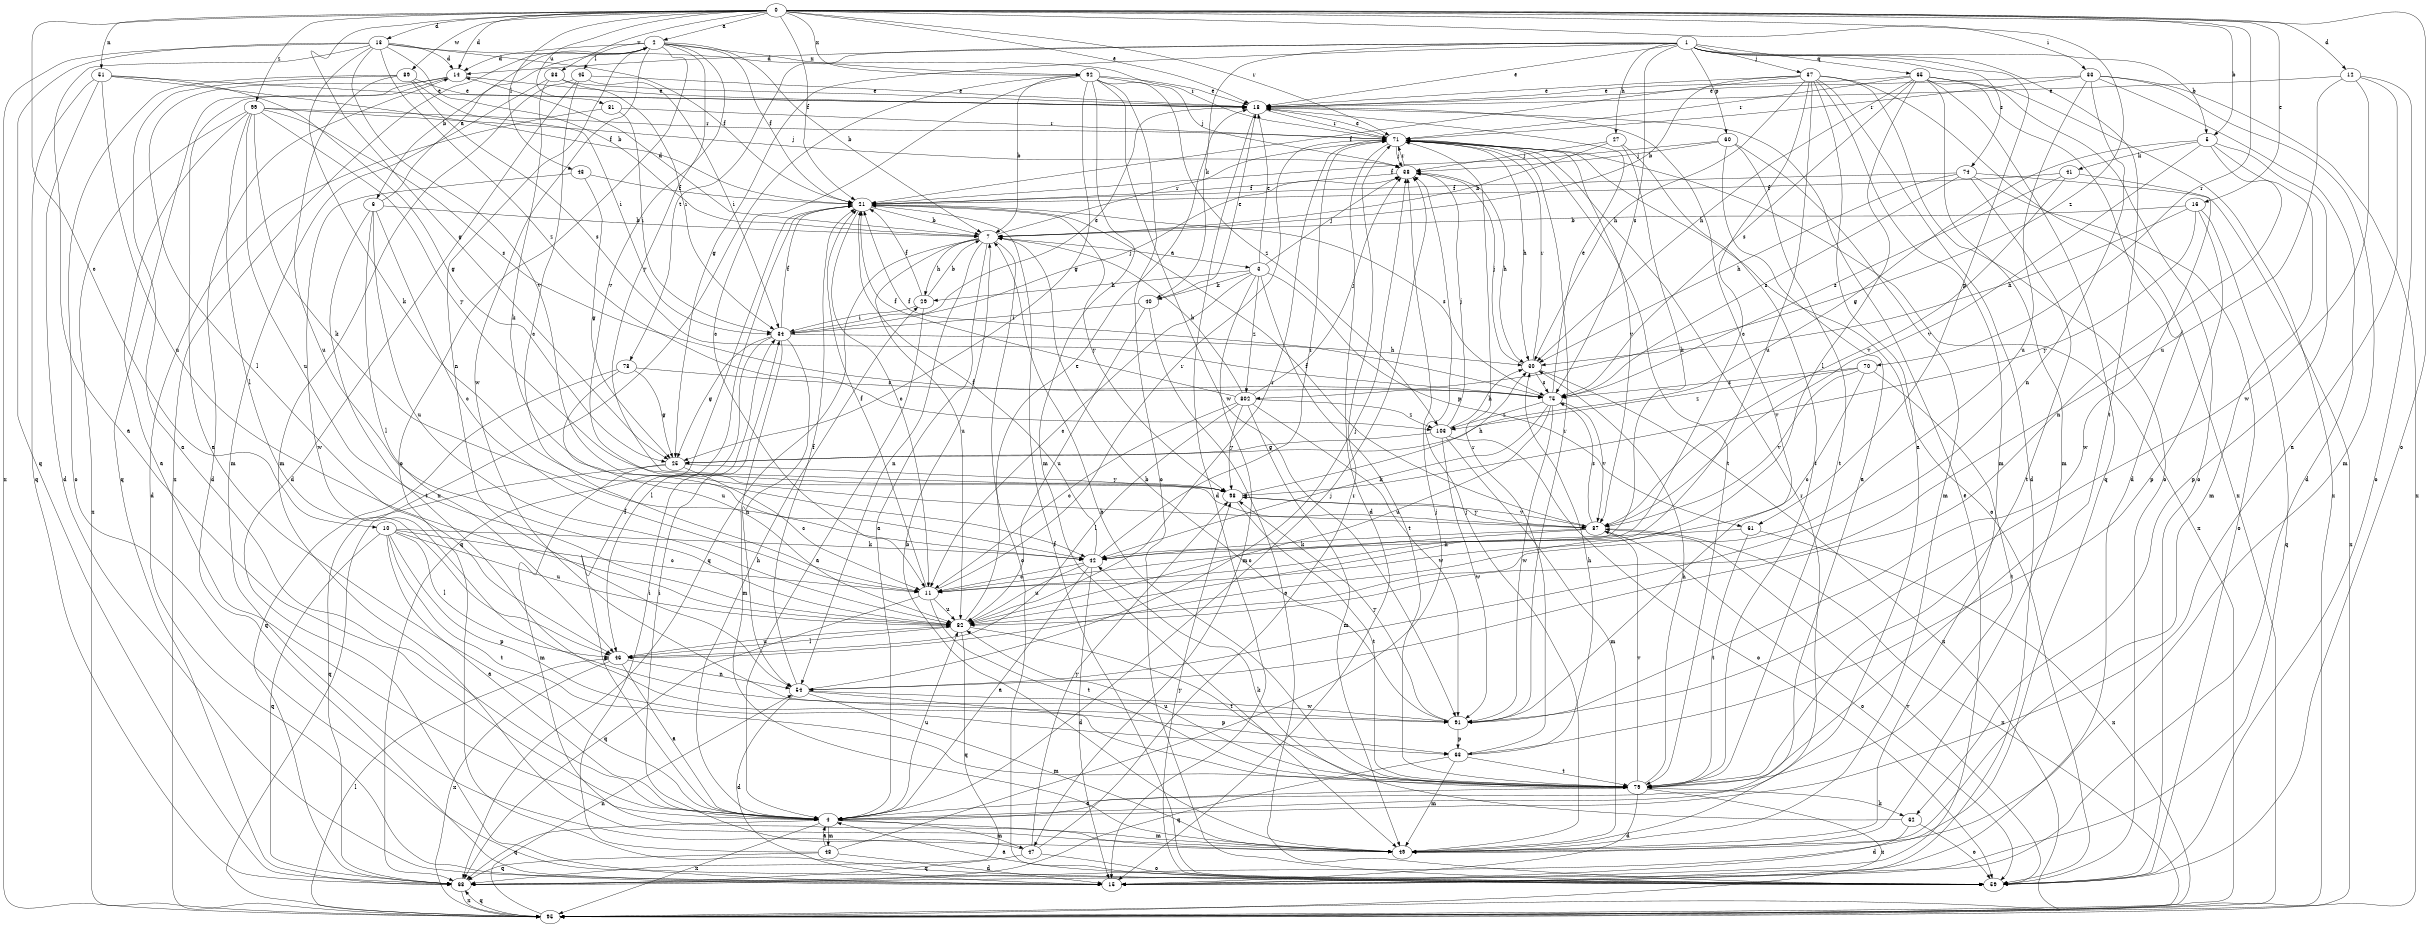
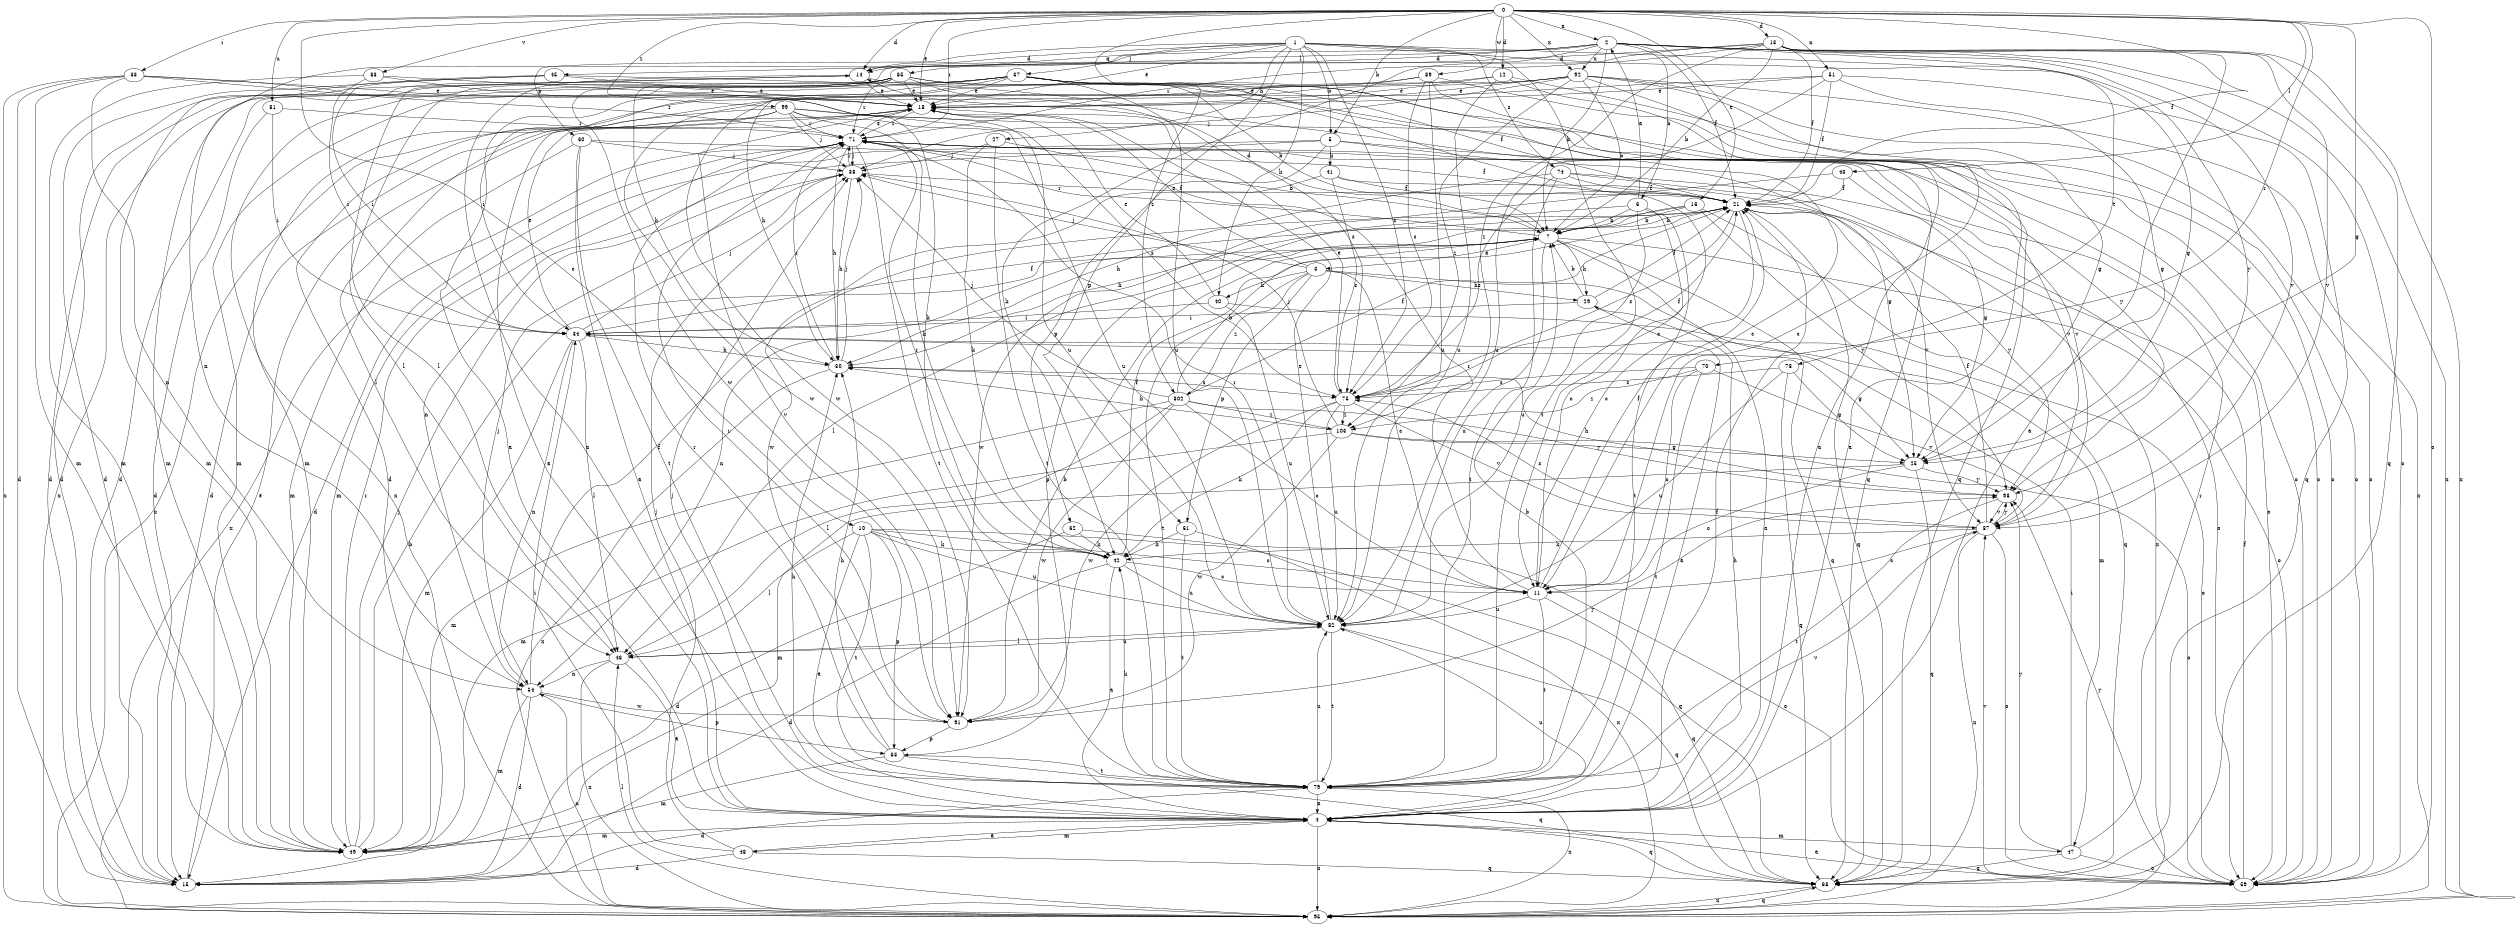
edge "79" -> "62": now "79" -> "42"
